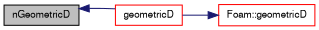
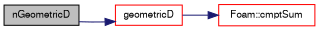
edge "geometricD" -> "nGeometricD": reversed
node "Foam::geometricD": label "Foam::geometricD" -> "Foam::cmptSum"
